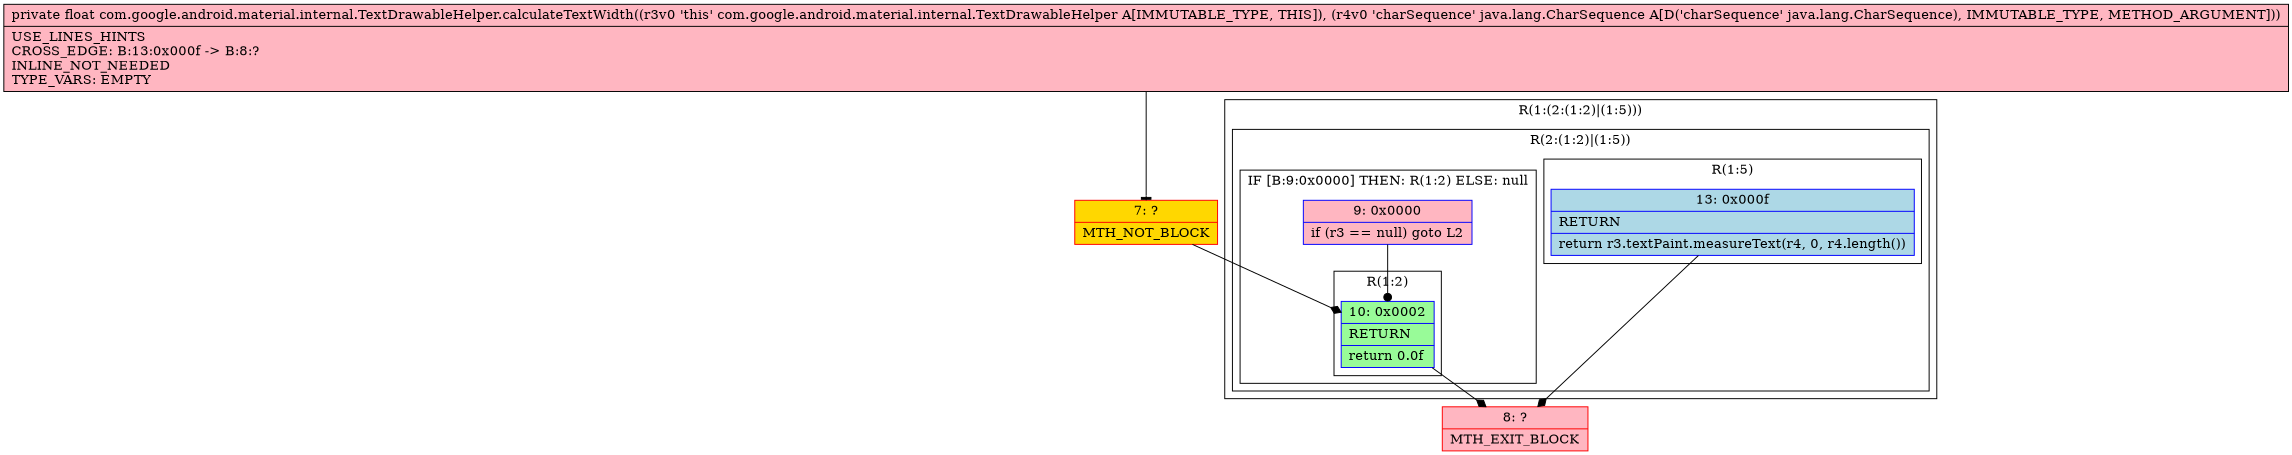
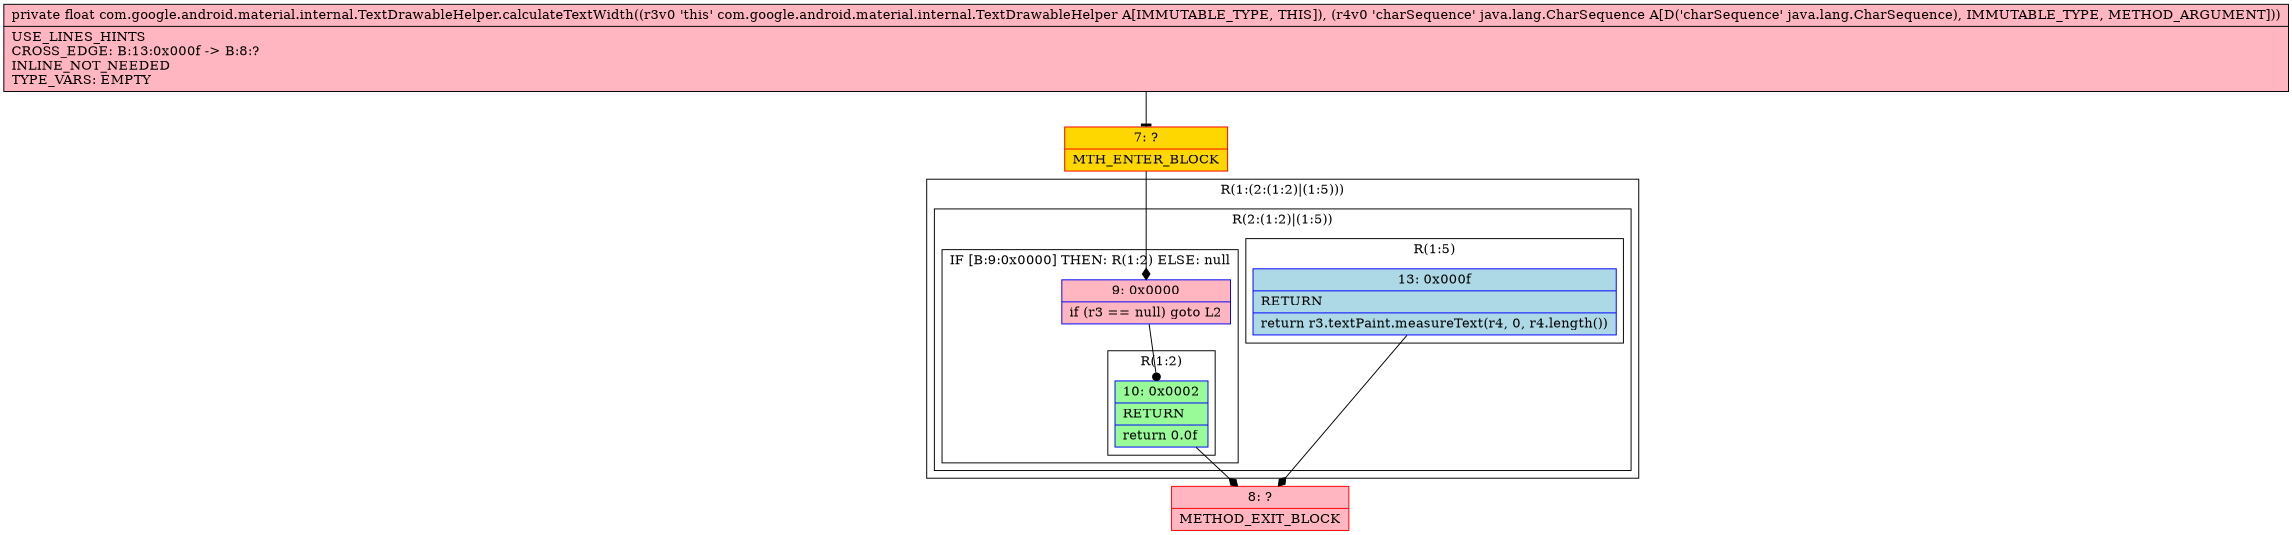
node "7: ?": text "MTH_NOT_BLOCK" -> "MTH_ENTER_BLOCK"
edge "7: ?" -> "10: 0x0002": now "7: ?" -> "9: 0x0000"
node "8: ?": text "MTH_EXIT_BLOCK" -> "METHOD_EXIT_BLOCK"
